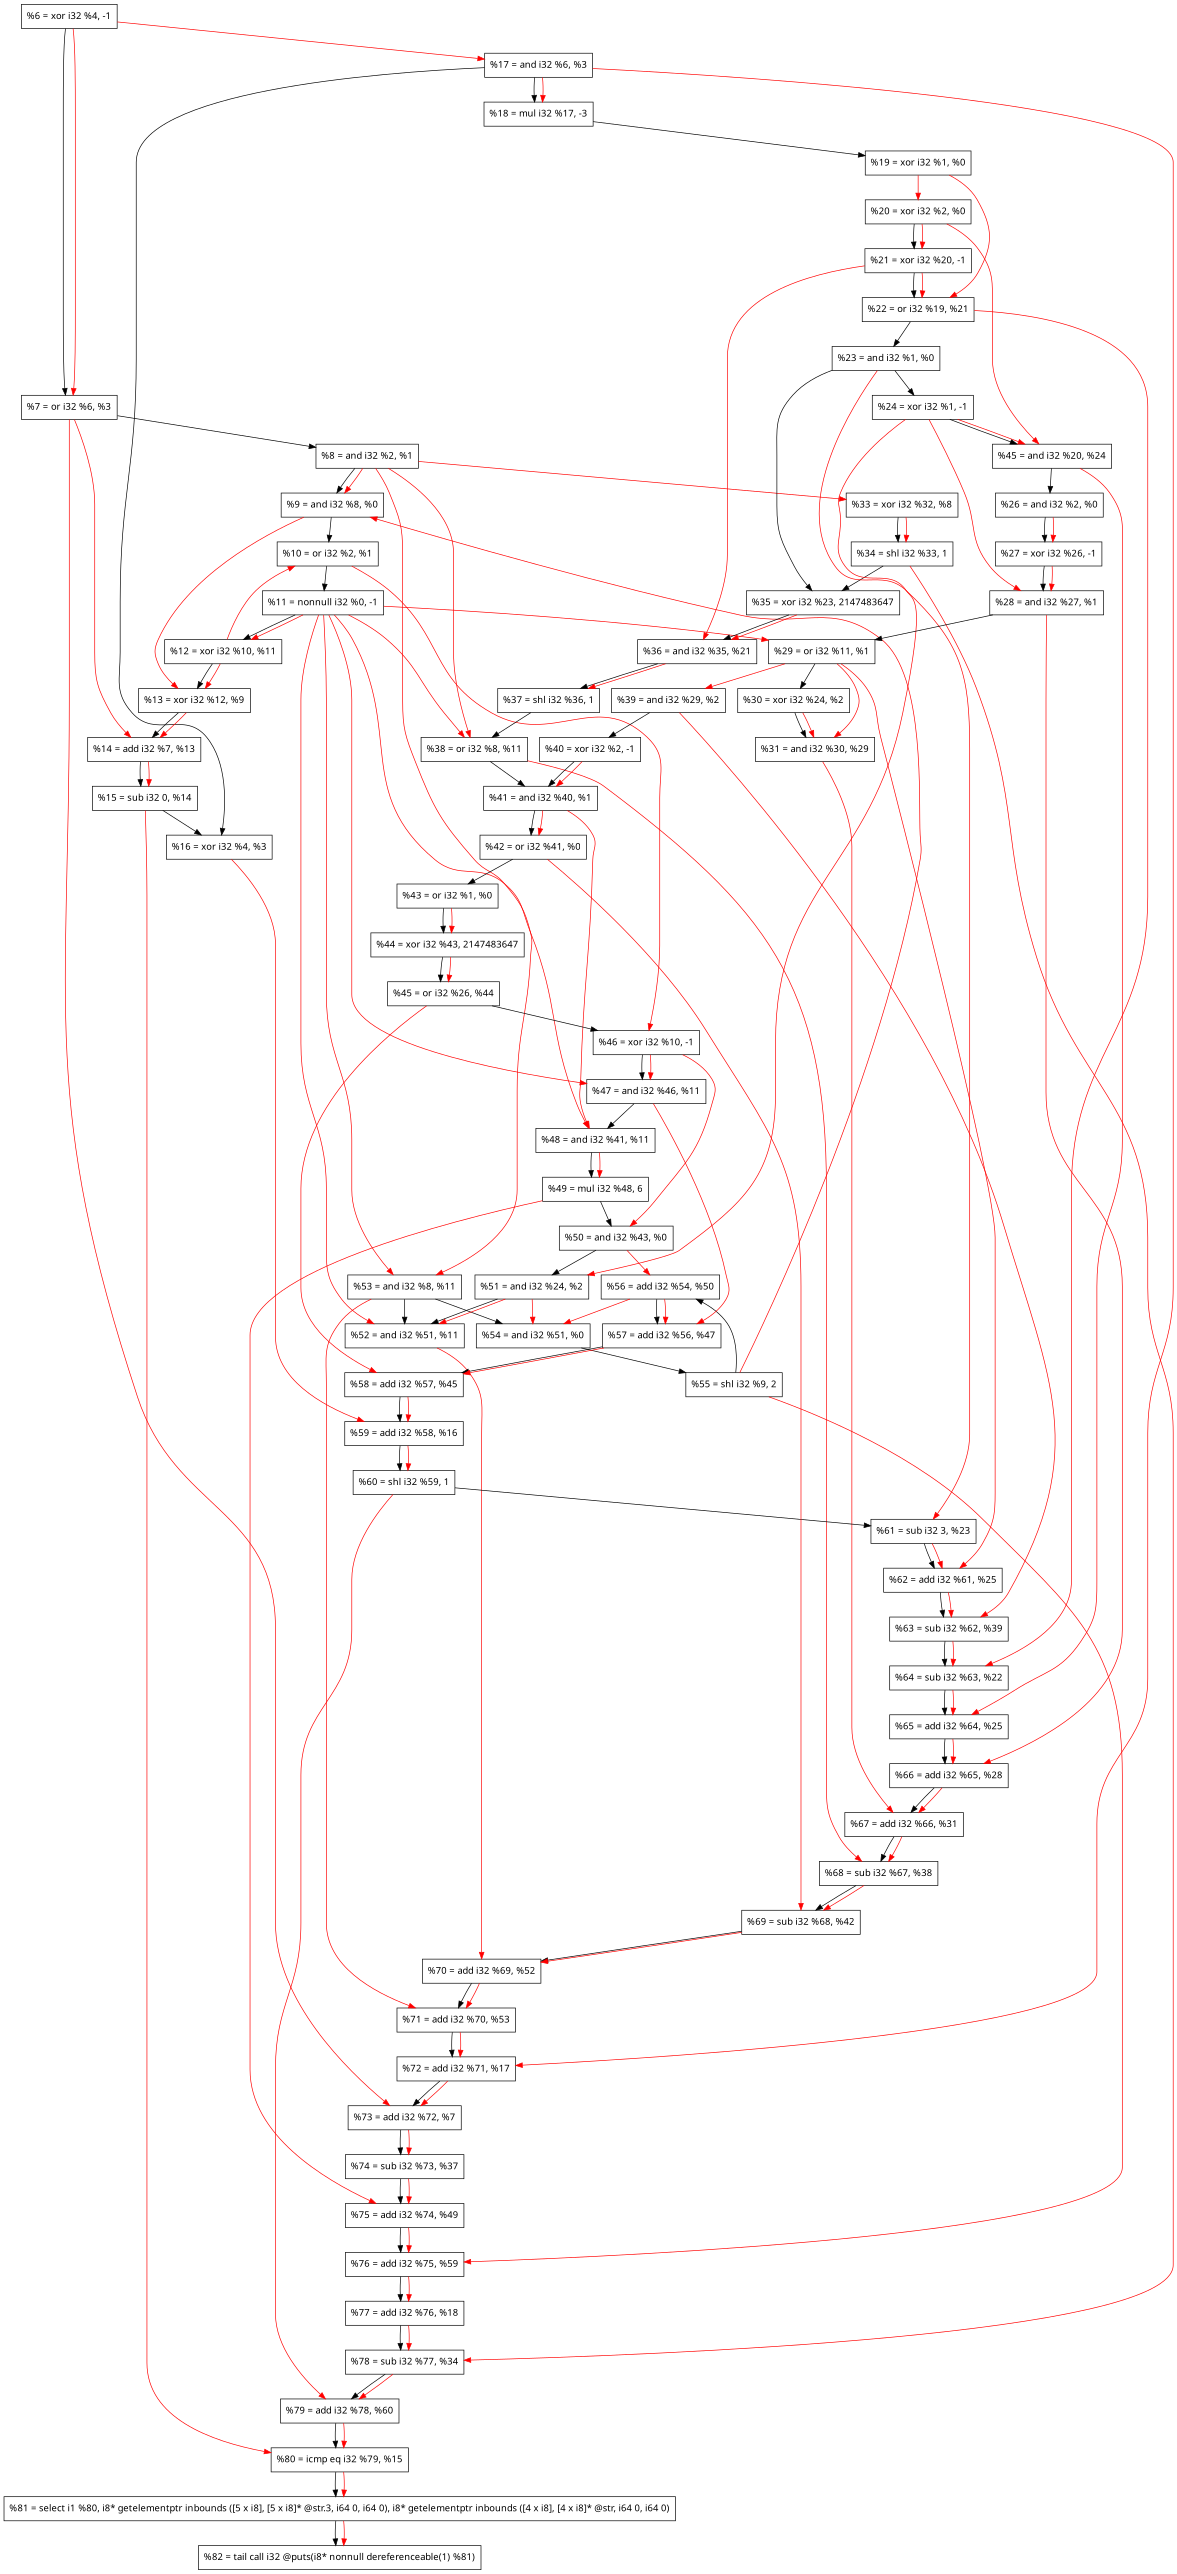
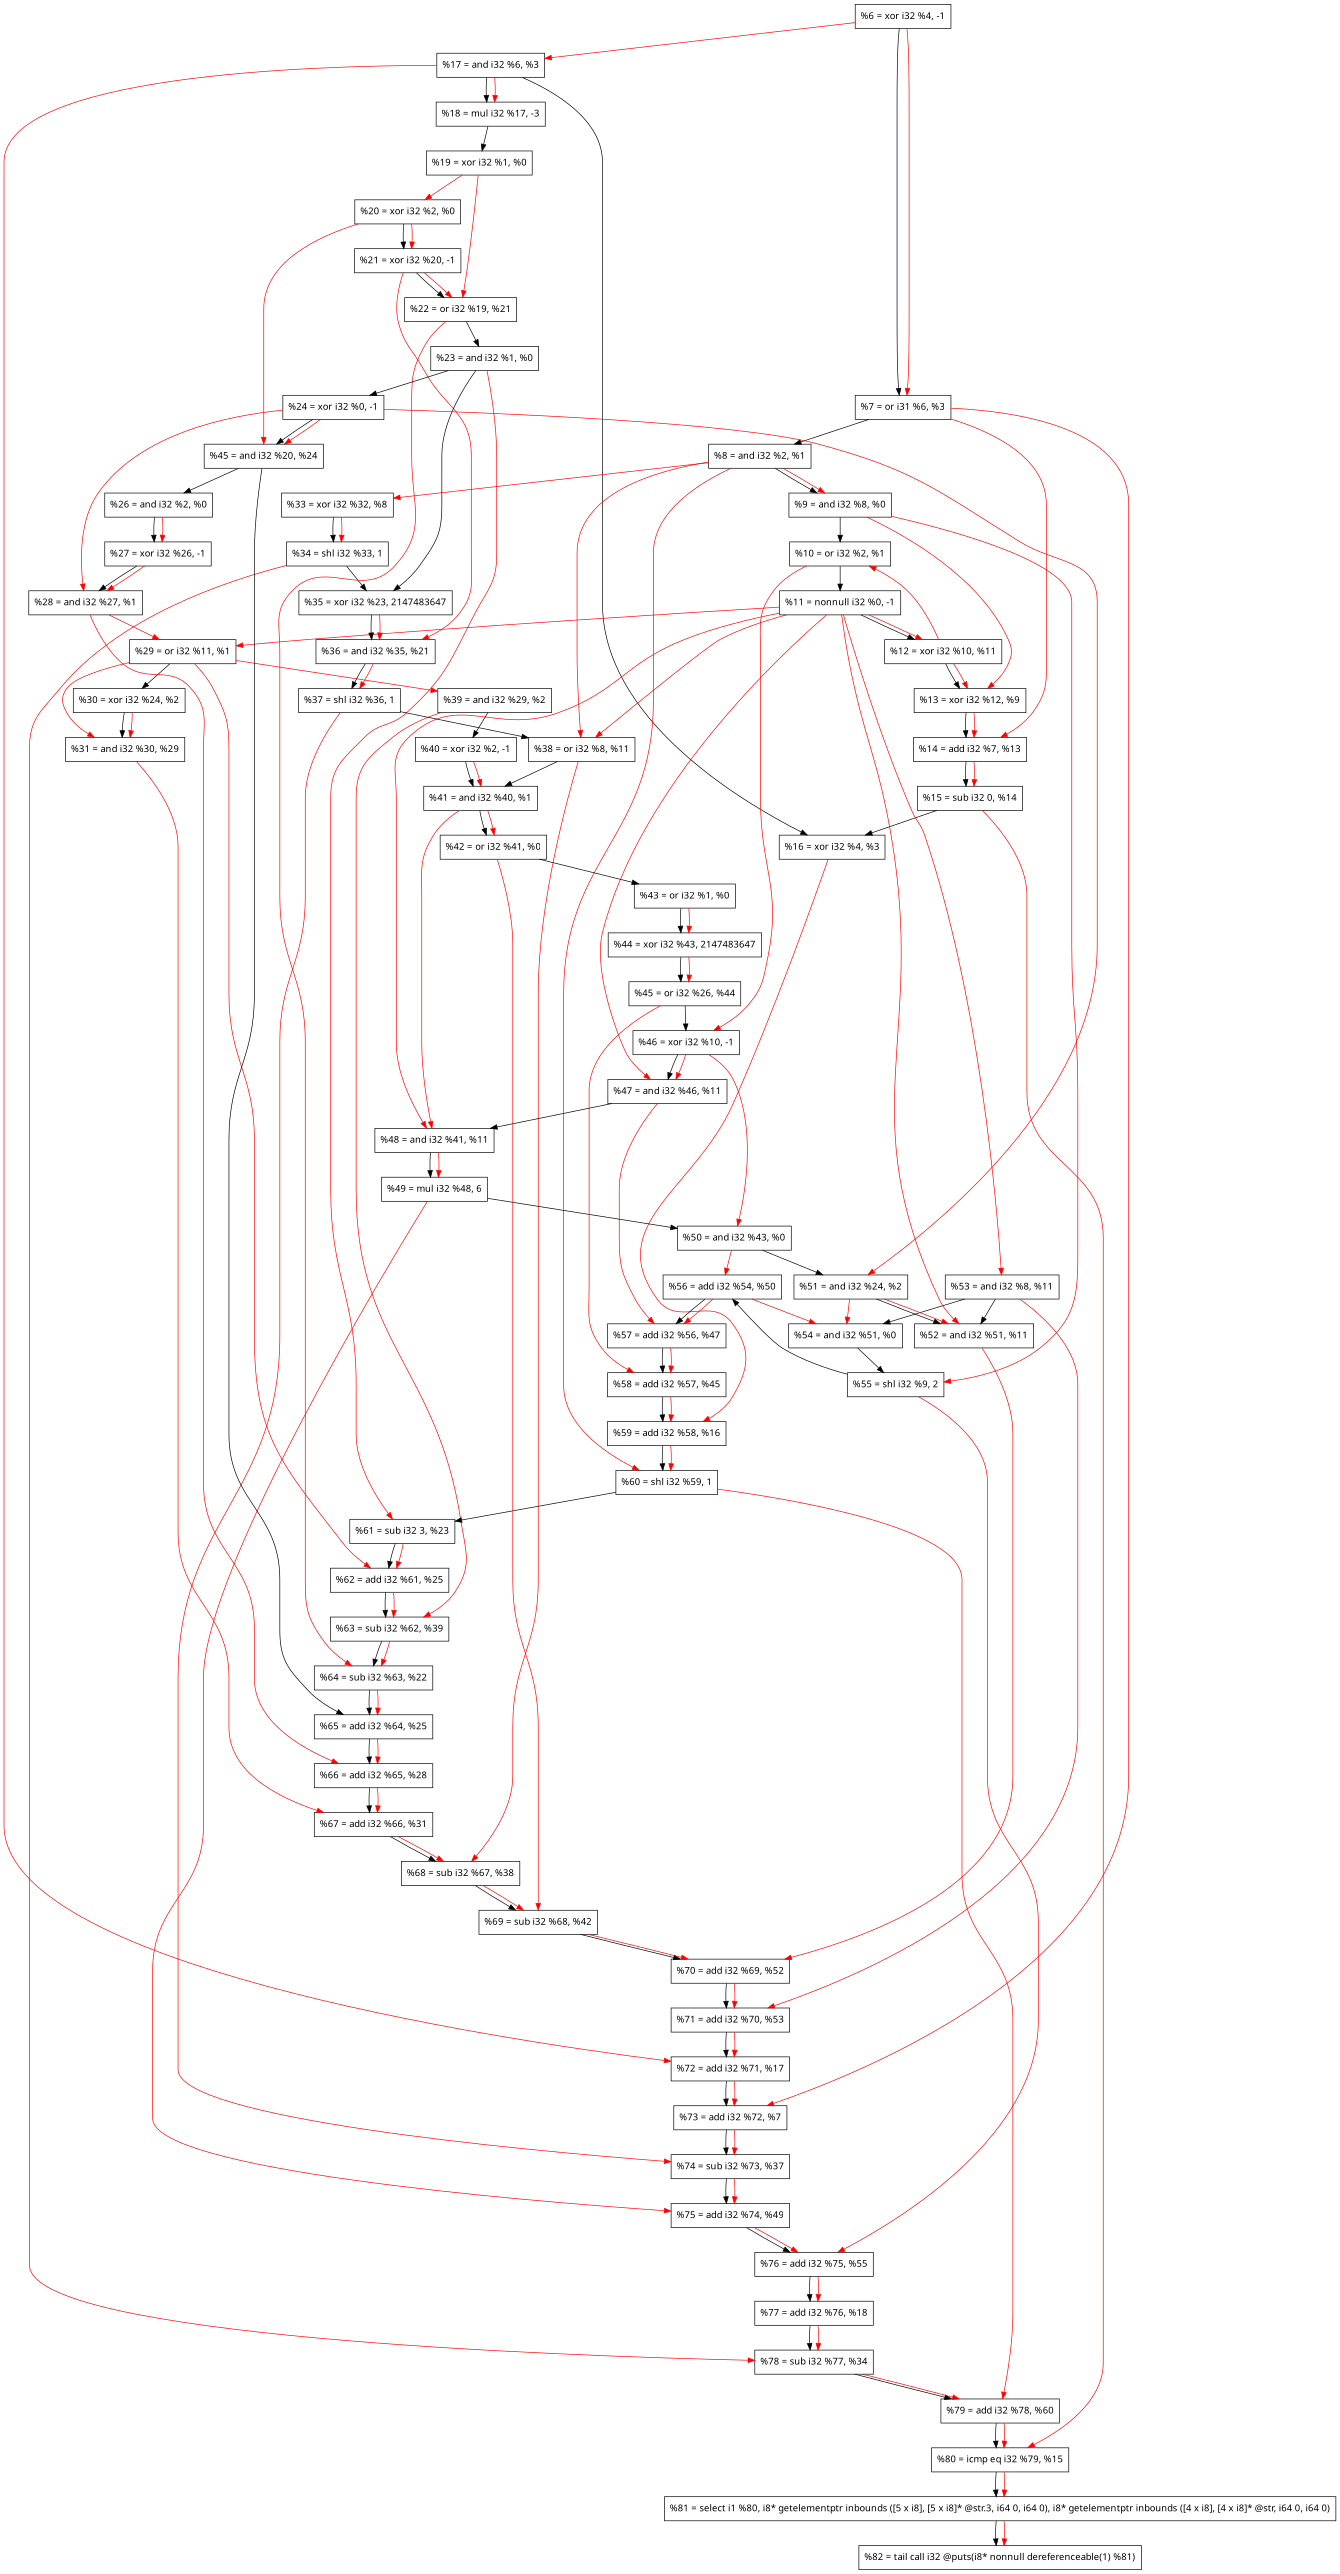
node "%7 = or i32 %6, %3": label "%7 = or i32 %6, %3" -> "%7 = or i31 %6, %3"
node "%24 = xor i32 %1, -1": label "%24 = xor i32 %1, -1" -> "%24 = xor i32 %0, -1"
edge "%28 = and i32 %27, %1" -> "%29 = or i32 %11, %1": color black -> red
edge "%55 = shl i32 %9, 2" -> "%9 = and i32 %8, %0": reversed
edge "%8 = and i32 %2, %1" -> "%53 = and i32 %8, %11": now "%8 = and i32 %2, %1" -> "%60 = shl i32 %59, 1"
edge "%45 = and i32 %20, %24" -> "%65 = add i32 %64, %25": color red -> black
edge "%37 = shl i32 %36, 1" -> "%74 = sub i32 %73, %37": added
node "%76 = add i32 %75, %59": label "%76 = add i32 %75, %59" -> "%76 = add i32 %75, %55"
